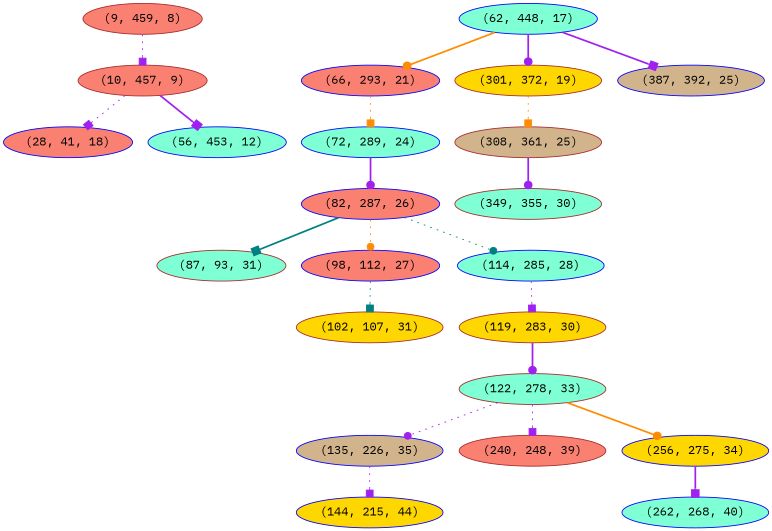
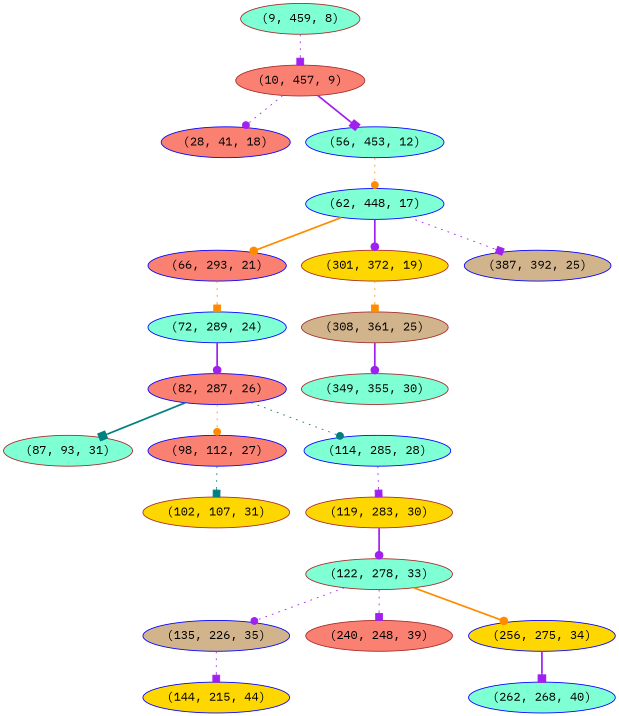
node "(9, 459, 8)": fillcolor salmon -> aquamarine
edge "(62, 448, 17)" -> "(387, 392, 25)": style bold -> dotted
edge "(10, 457, 9)" -> "(28, 41, 18)": arrowhead box -> dot
edge "(56, 453, 12)" -> "(62, 448, 17)": added
